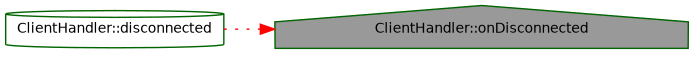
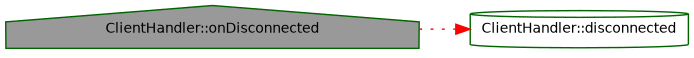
edge "ClientHandler::disconnected" -> "ClientHandler::onDisconnected": reversed
